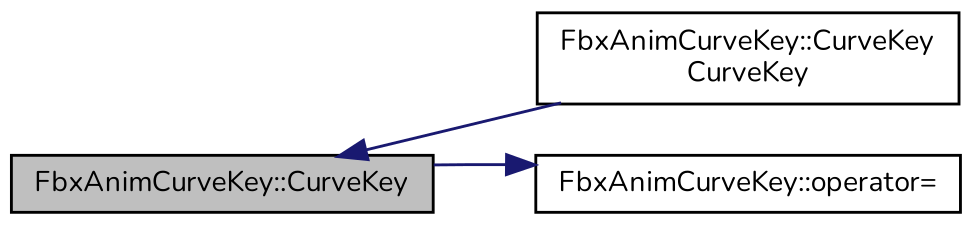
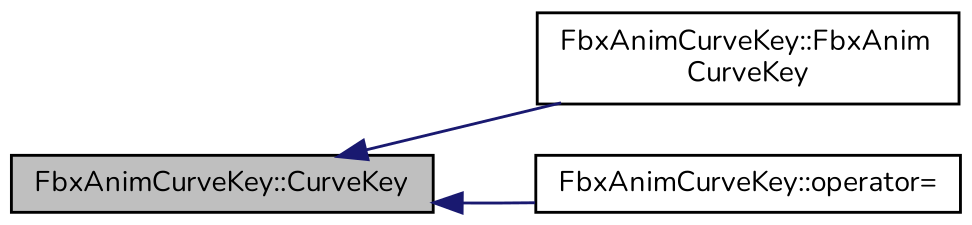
node "FbxAnimCurveKey::CurveKey CurveKey": label "FbxAnimCurveKey::CurveKey CurveKey" -> "FbxAnimCurveKey::FbxAnim CurveKey"
edge "FbxAnimCurveKey::CurveKey" -> "FbxAnimCurveKey::operator=": reversed
